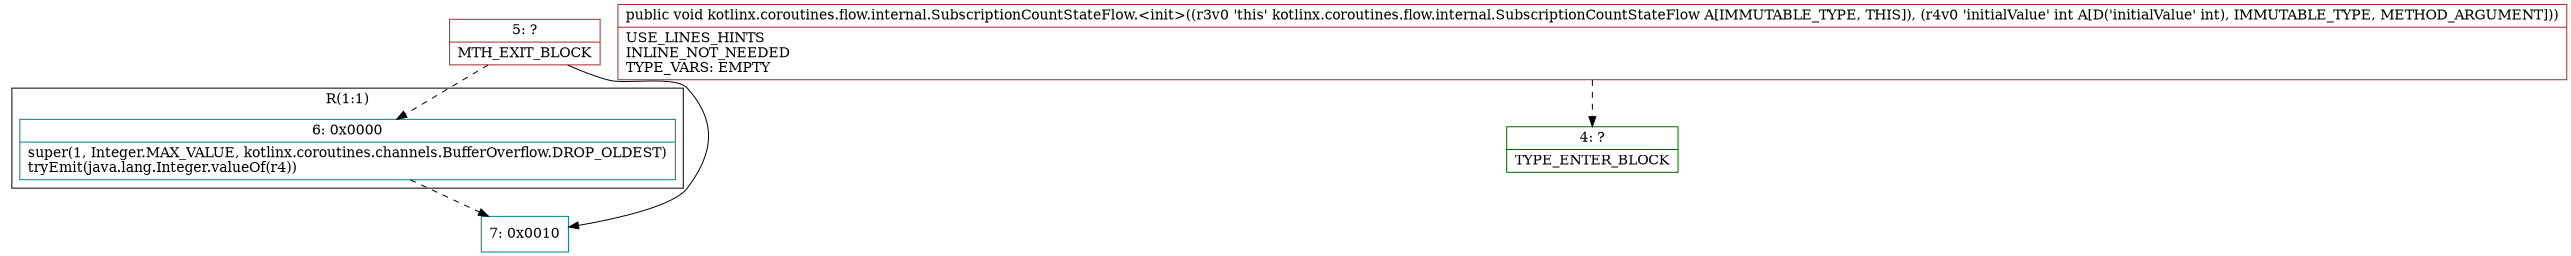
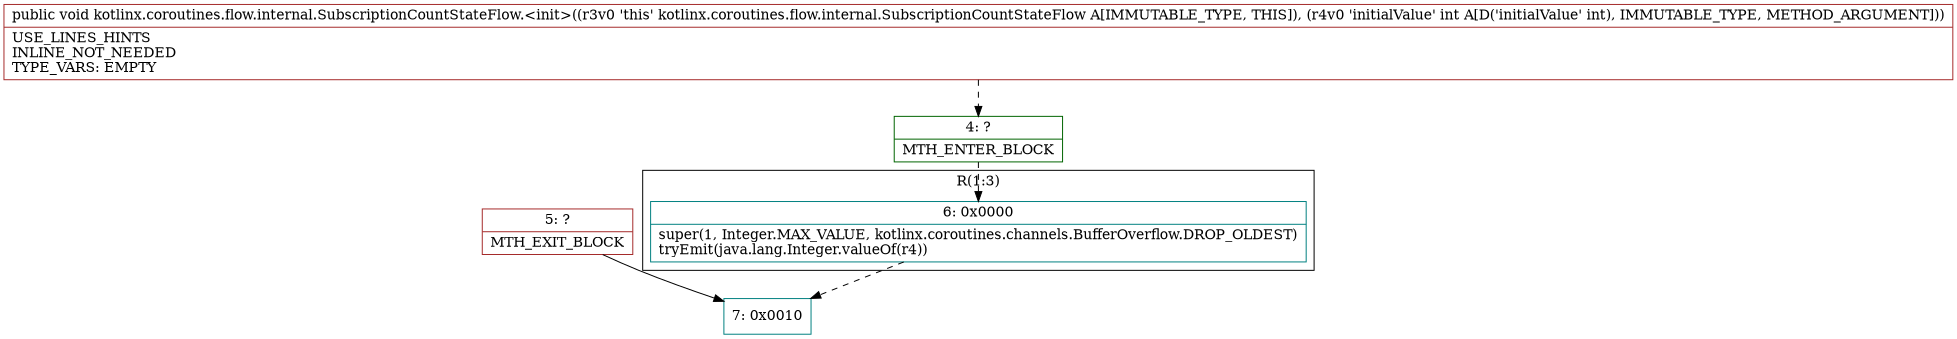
edge "5: ?" -> "6: 0x0000": now "4: ?" -> "6: 0x0000"
cluster "R(1:1)": label "R(1:1)" -> "R(1:3)"
node "4: ?": text "TYPE_ENTER_BLOCK" -> "MTH_ENTER_BLOCK"
